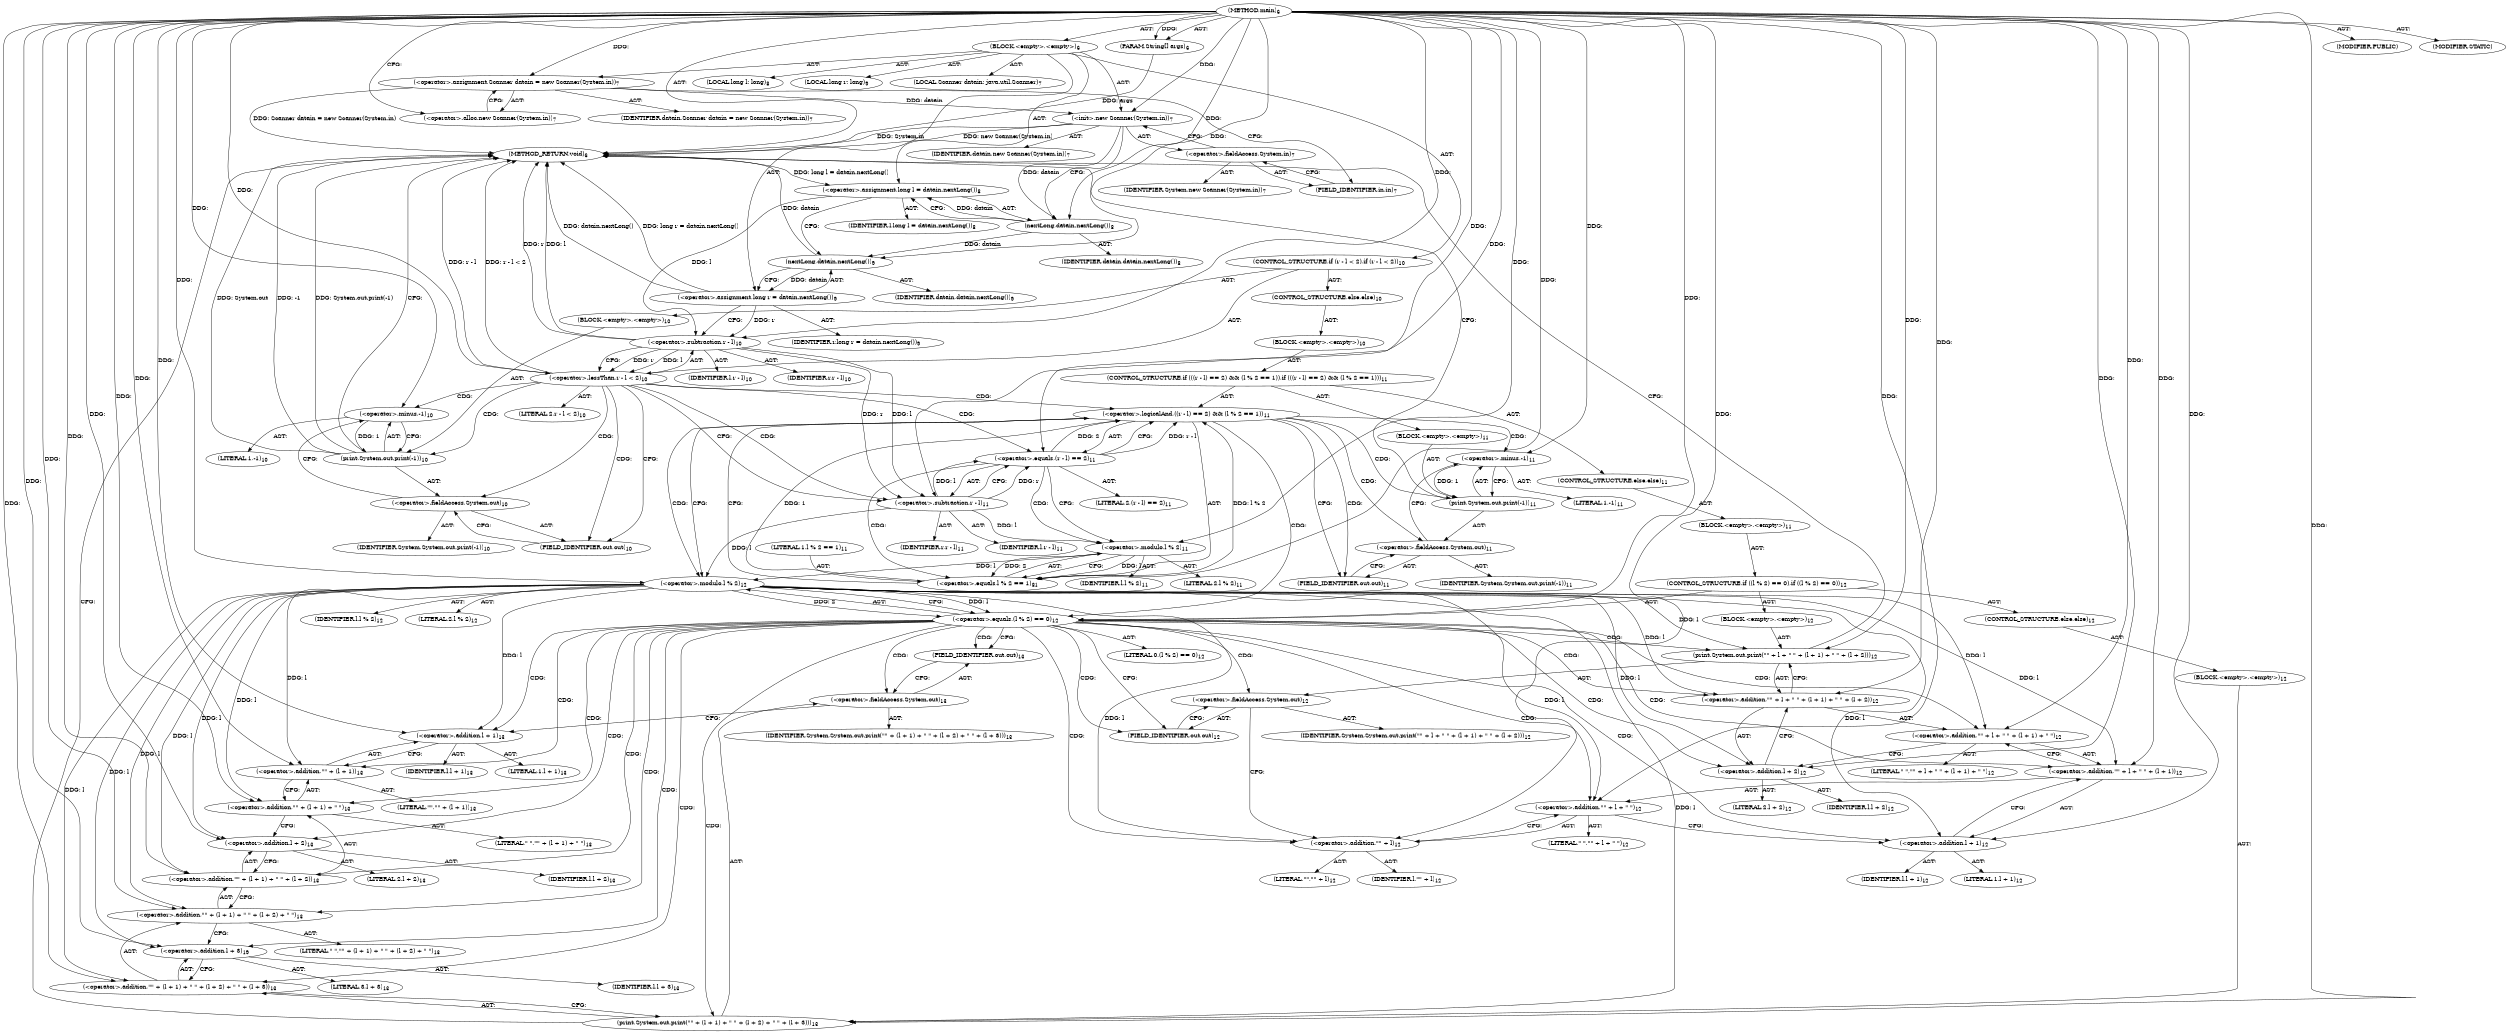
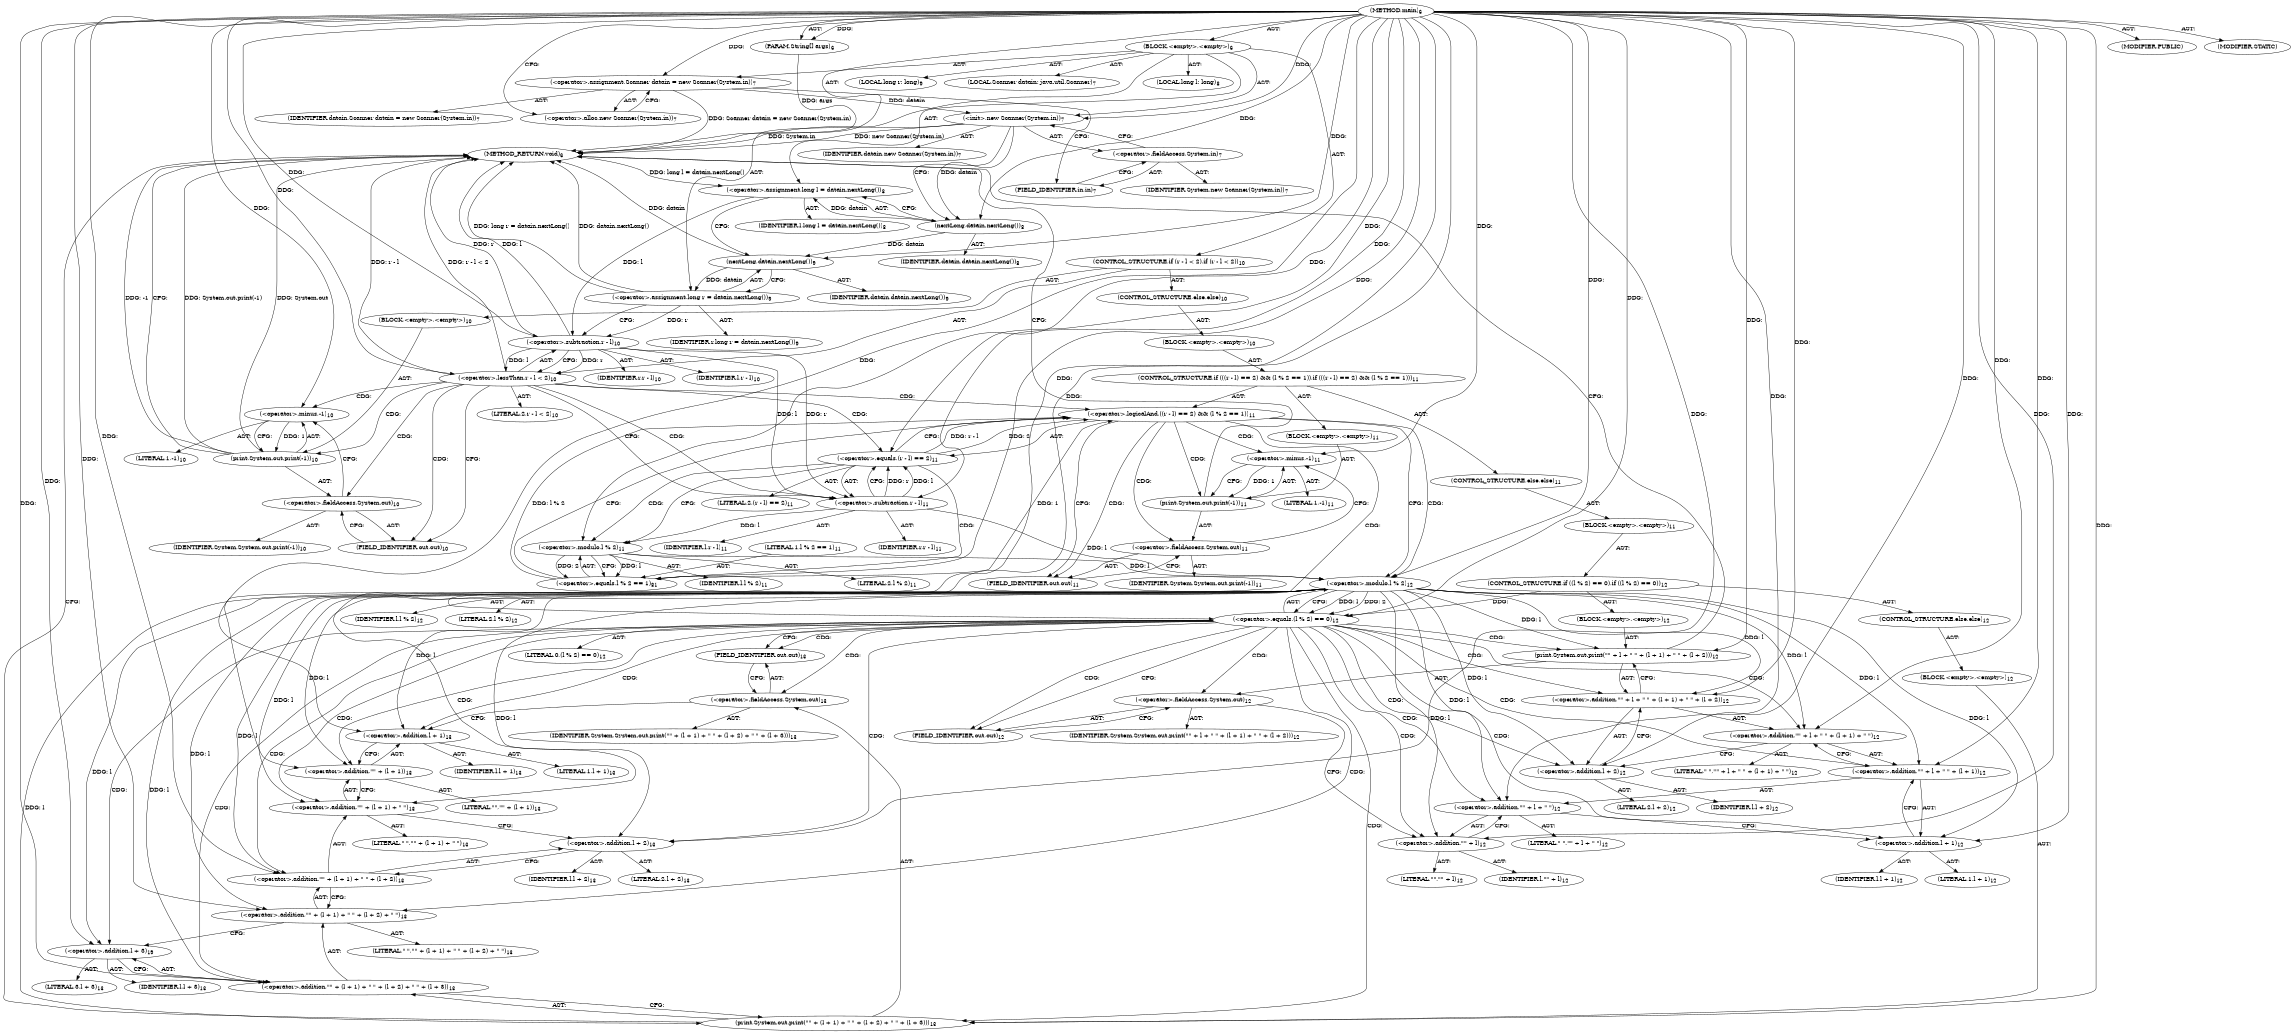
edge "(<operator>.logicalAnd,((r - l) == 2) && (l % 2 == 1))" -> "(<operator>.equals,l % 2 == 1)": removed, label "AST:"
edge "(CONTROL_STRUCTURE,if ((l % 2) == 0),if ((l % 2) == 0))" -> "(<operator>.equals,(l % 2) == 0)": label "AST: " -> "DDG: "
